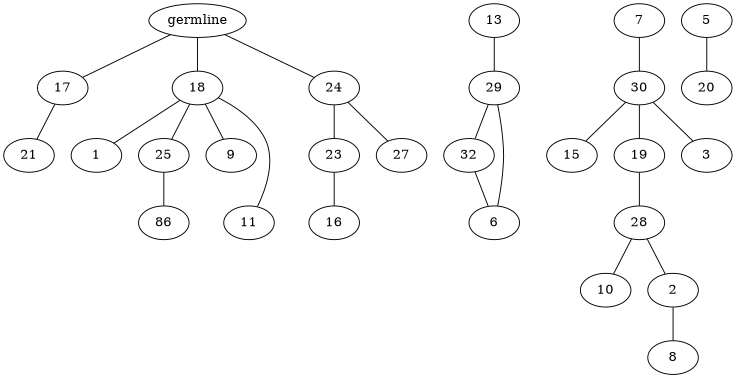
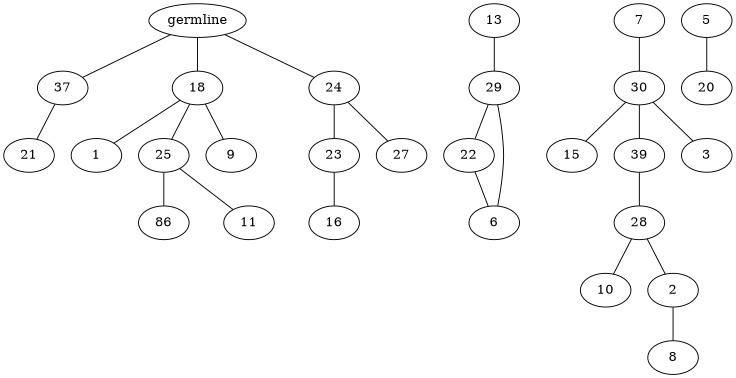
node "17": label "17" -> "37"
edge "18" -- "11": now "25" -- "11"
node "32": label "32" -> "22"
node "19": label "19" -> "39"
